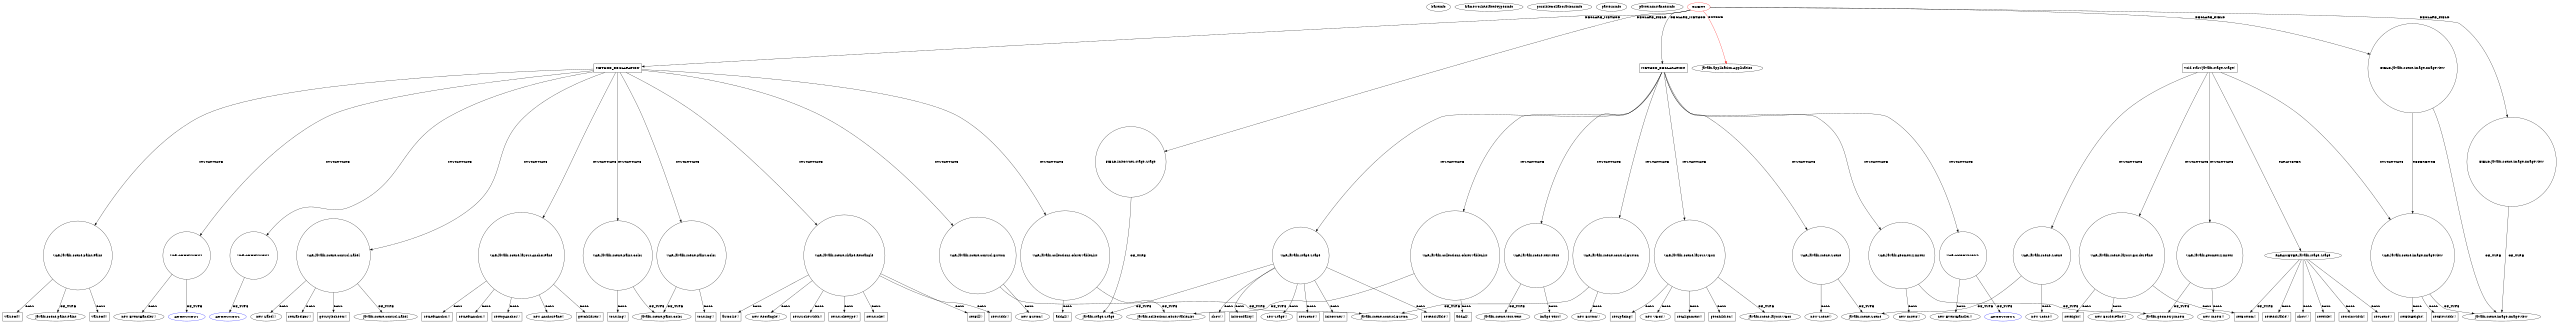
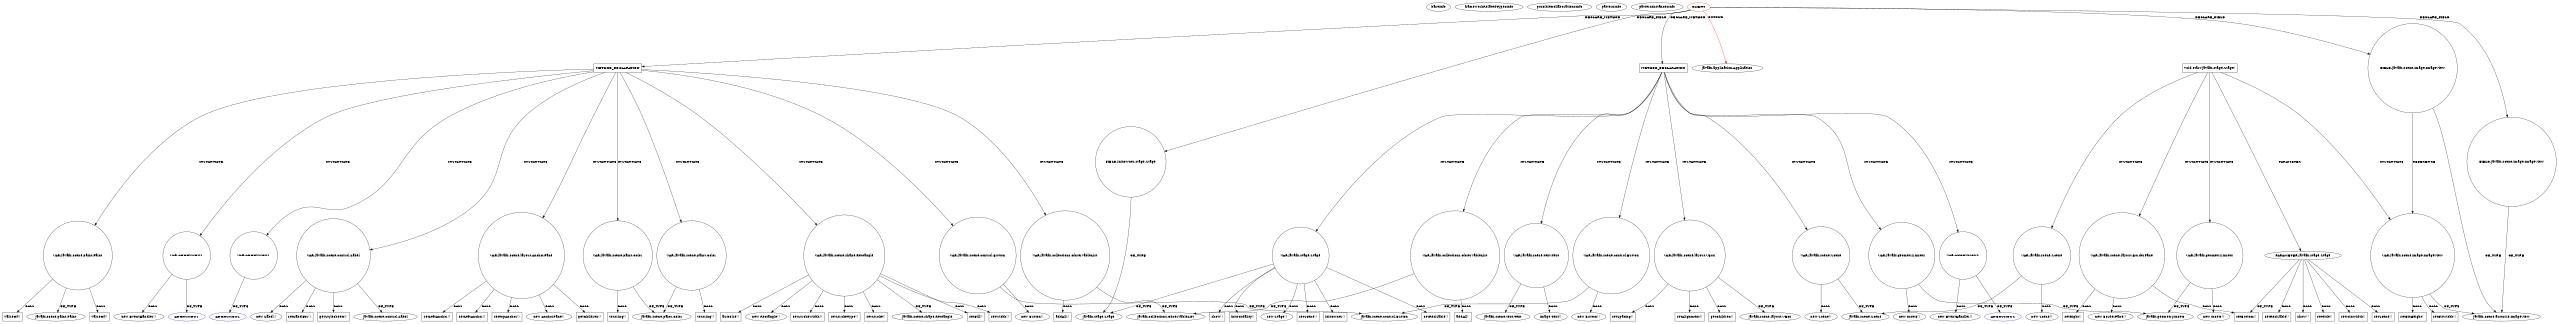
node "javafx.scene.shape.Rectangle": added
node "new VBox()": removed
node "javafx.scene.image.ImageView": label "javafx.scene.image.ImageView" -> "javafx.scene.autosize.ImageView"
